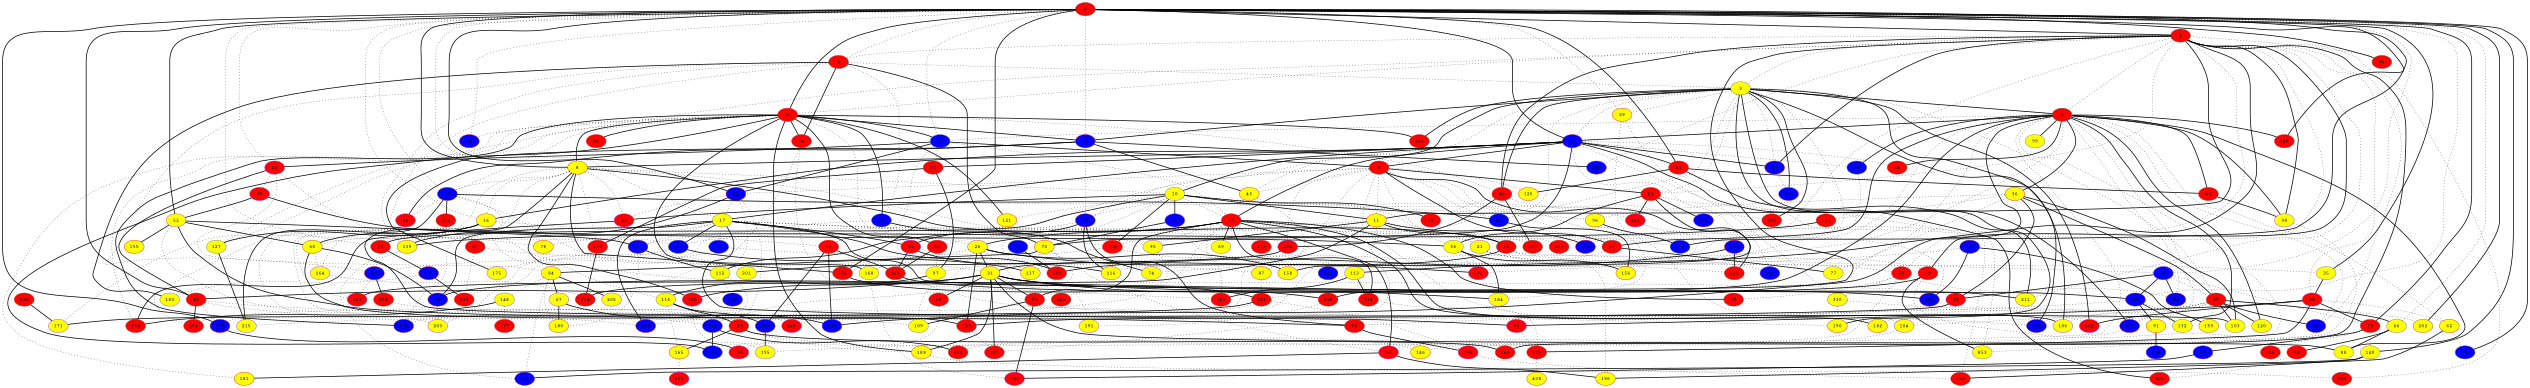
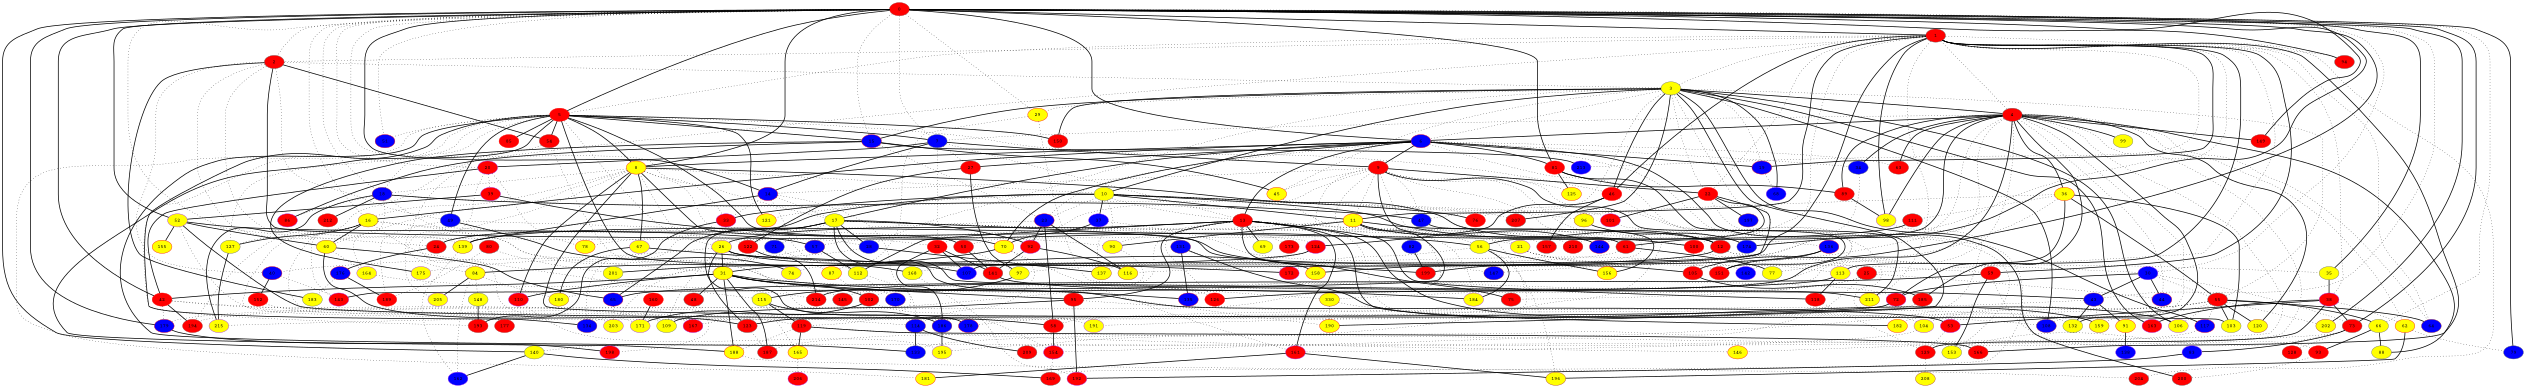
edge "84" -- "67": now "8" -- "67"
edge "31" -- "88": removed
node "853": label "853" -> "153"
node "408": label "408" -> "208"
